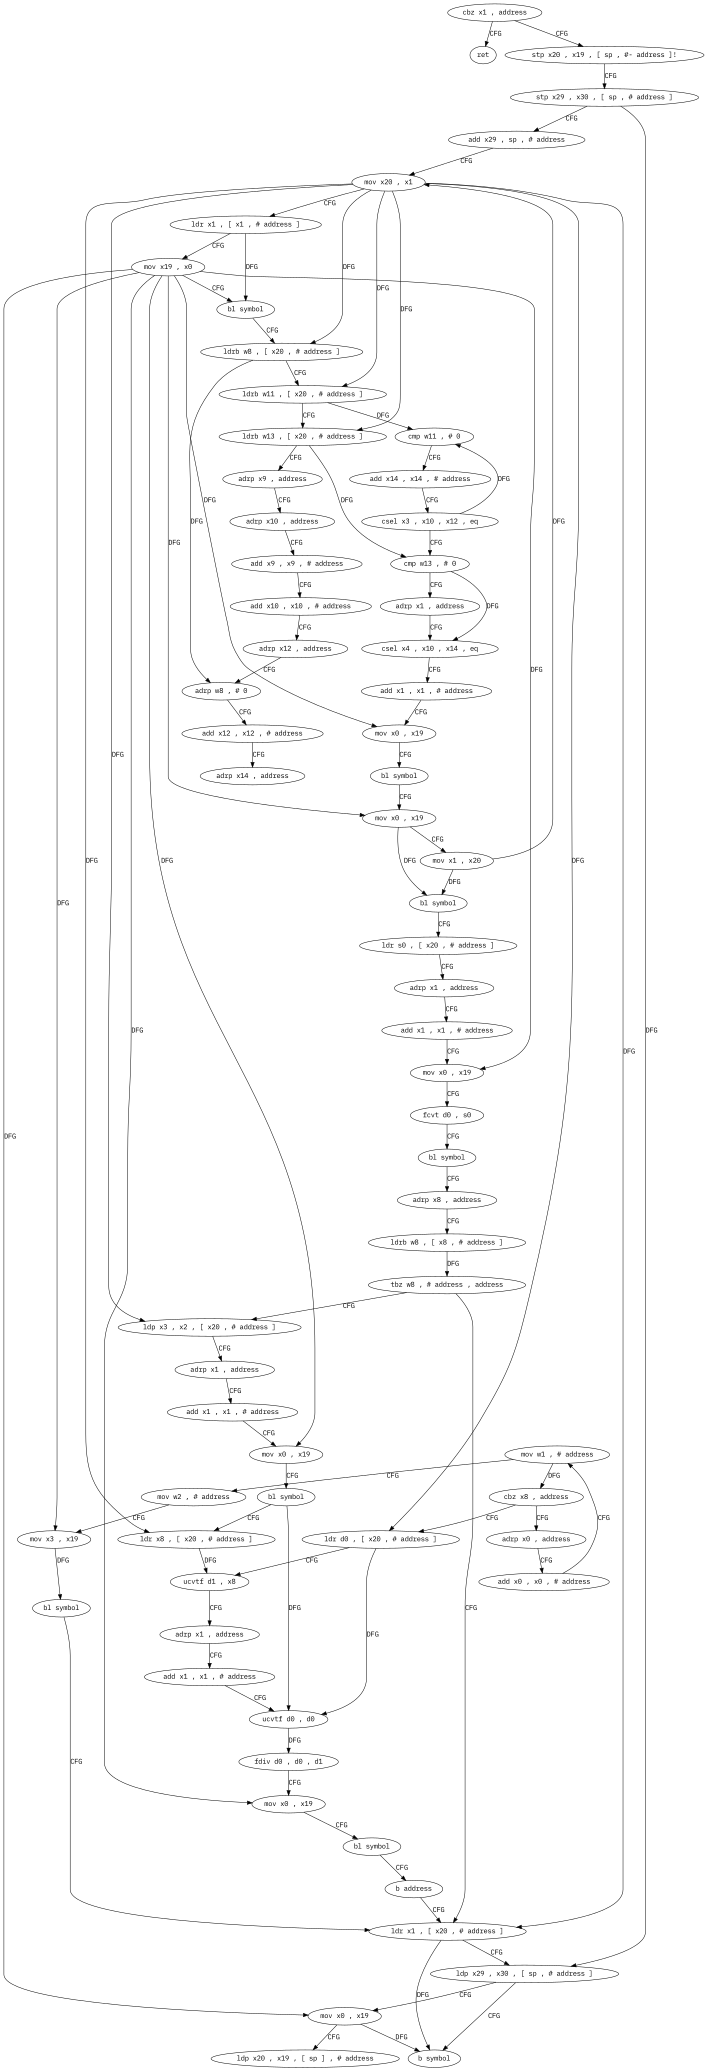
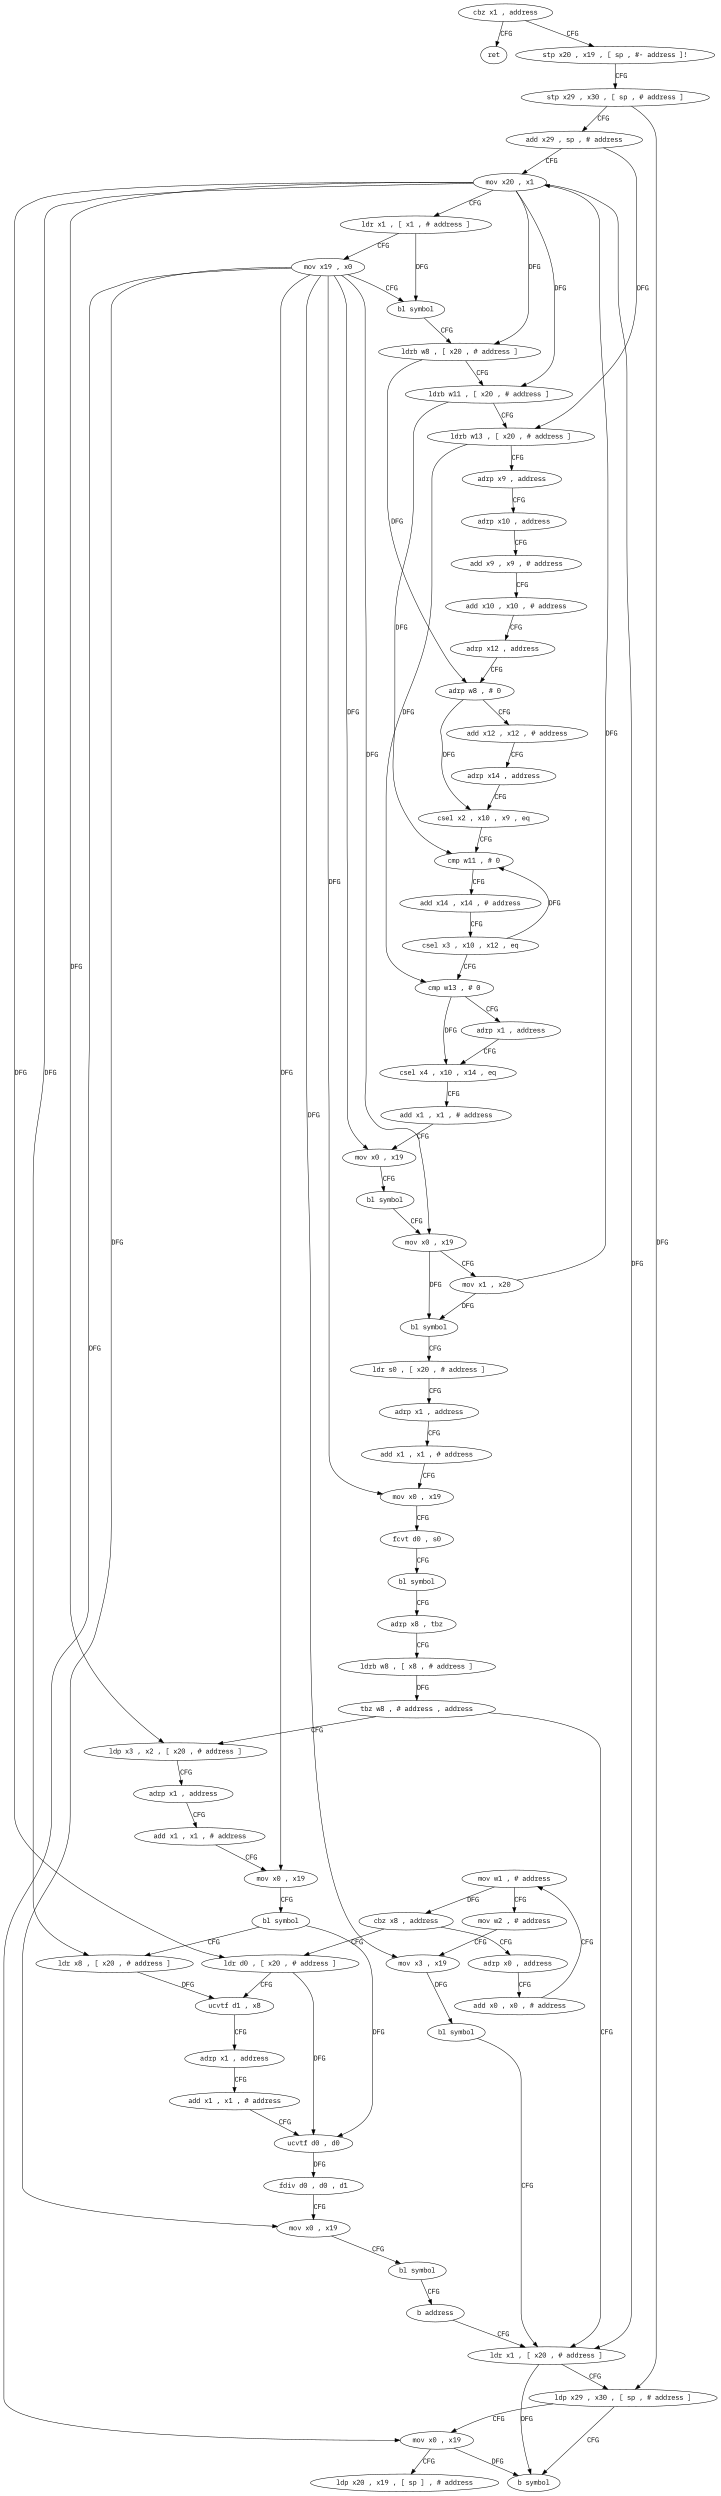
edge "mov x20 , x1" -> "ldrb w13 , [ x20 , # address ]": now "add x29 , sp , # address" -> "ldrb w13 , [ x20 , # address ]"
node "csel x2 , x10 , x9 , eq": added
node "adrp x8 , address": label "adrp x8 , address" -> "adrp x8 , tbz"
